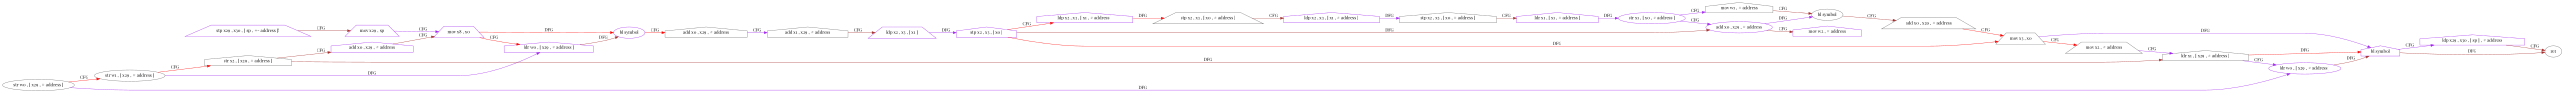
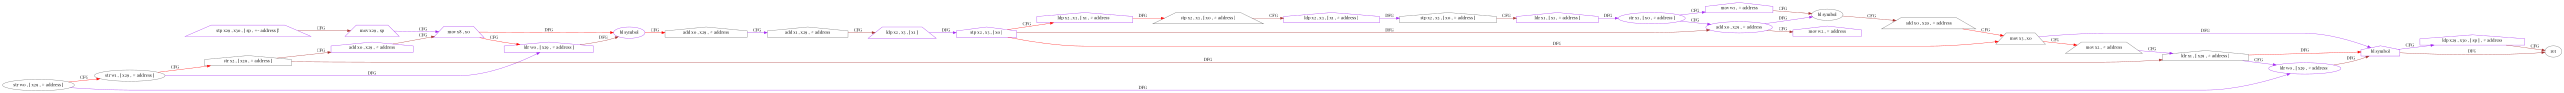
node "mov w1 , # address": color gray40 -> purple
